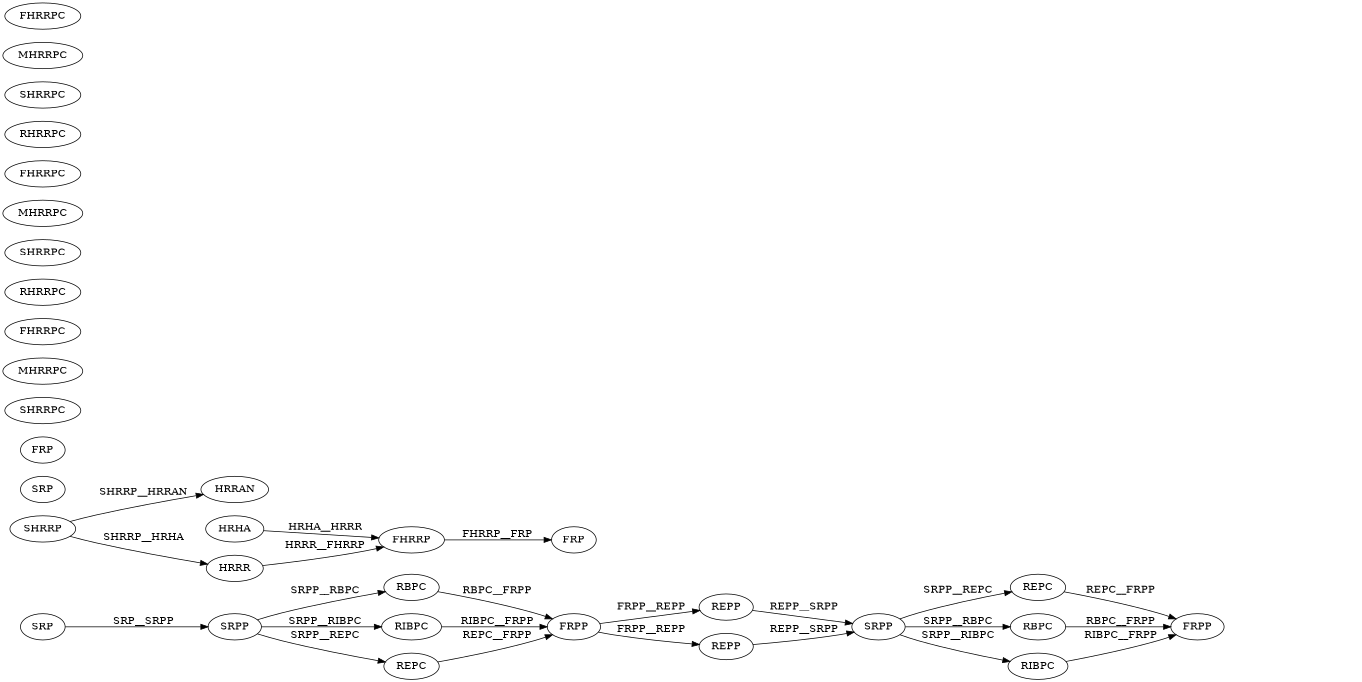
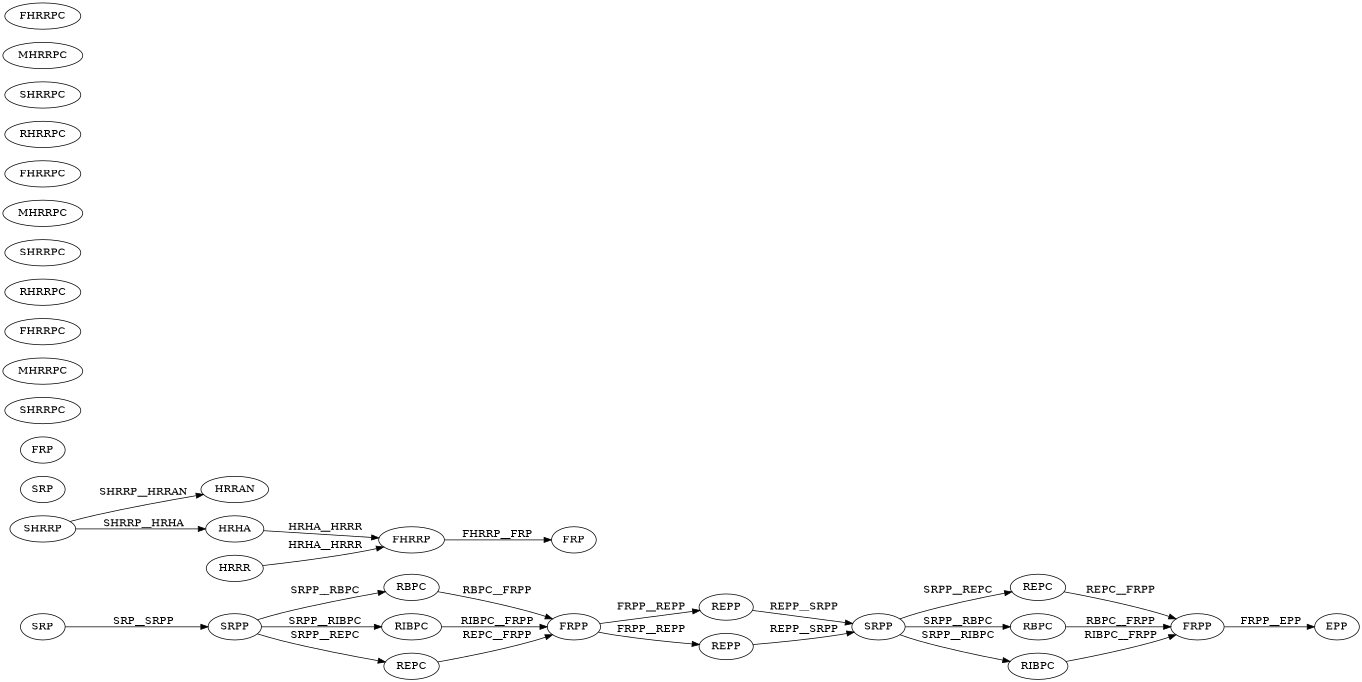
edge "HRRR" -> "FHRRP": label " HRRR__FHRRP" -> " HRHA__HRRR"
edge "SHRRP" -> "HRRR": now "SHRRP" -> "HRHA"
node "EPP": added
